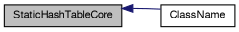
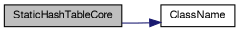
edge "ClassName" -> "StaticHashTableCore": reversed
